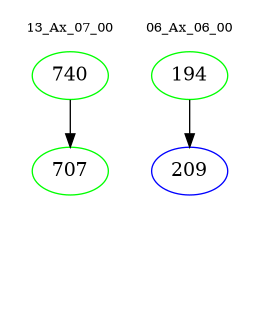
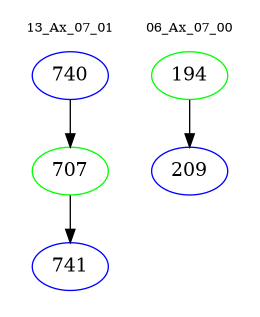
cluster "13_Ax_07_00": label "13_Ax_07_00" -> "13_Ax_07_01"
cluster "06_Ax_06_00": label "06_Ax_06_00" -> "06_Ax_07_00"
node "740": color green -> blue
node "741": added
